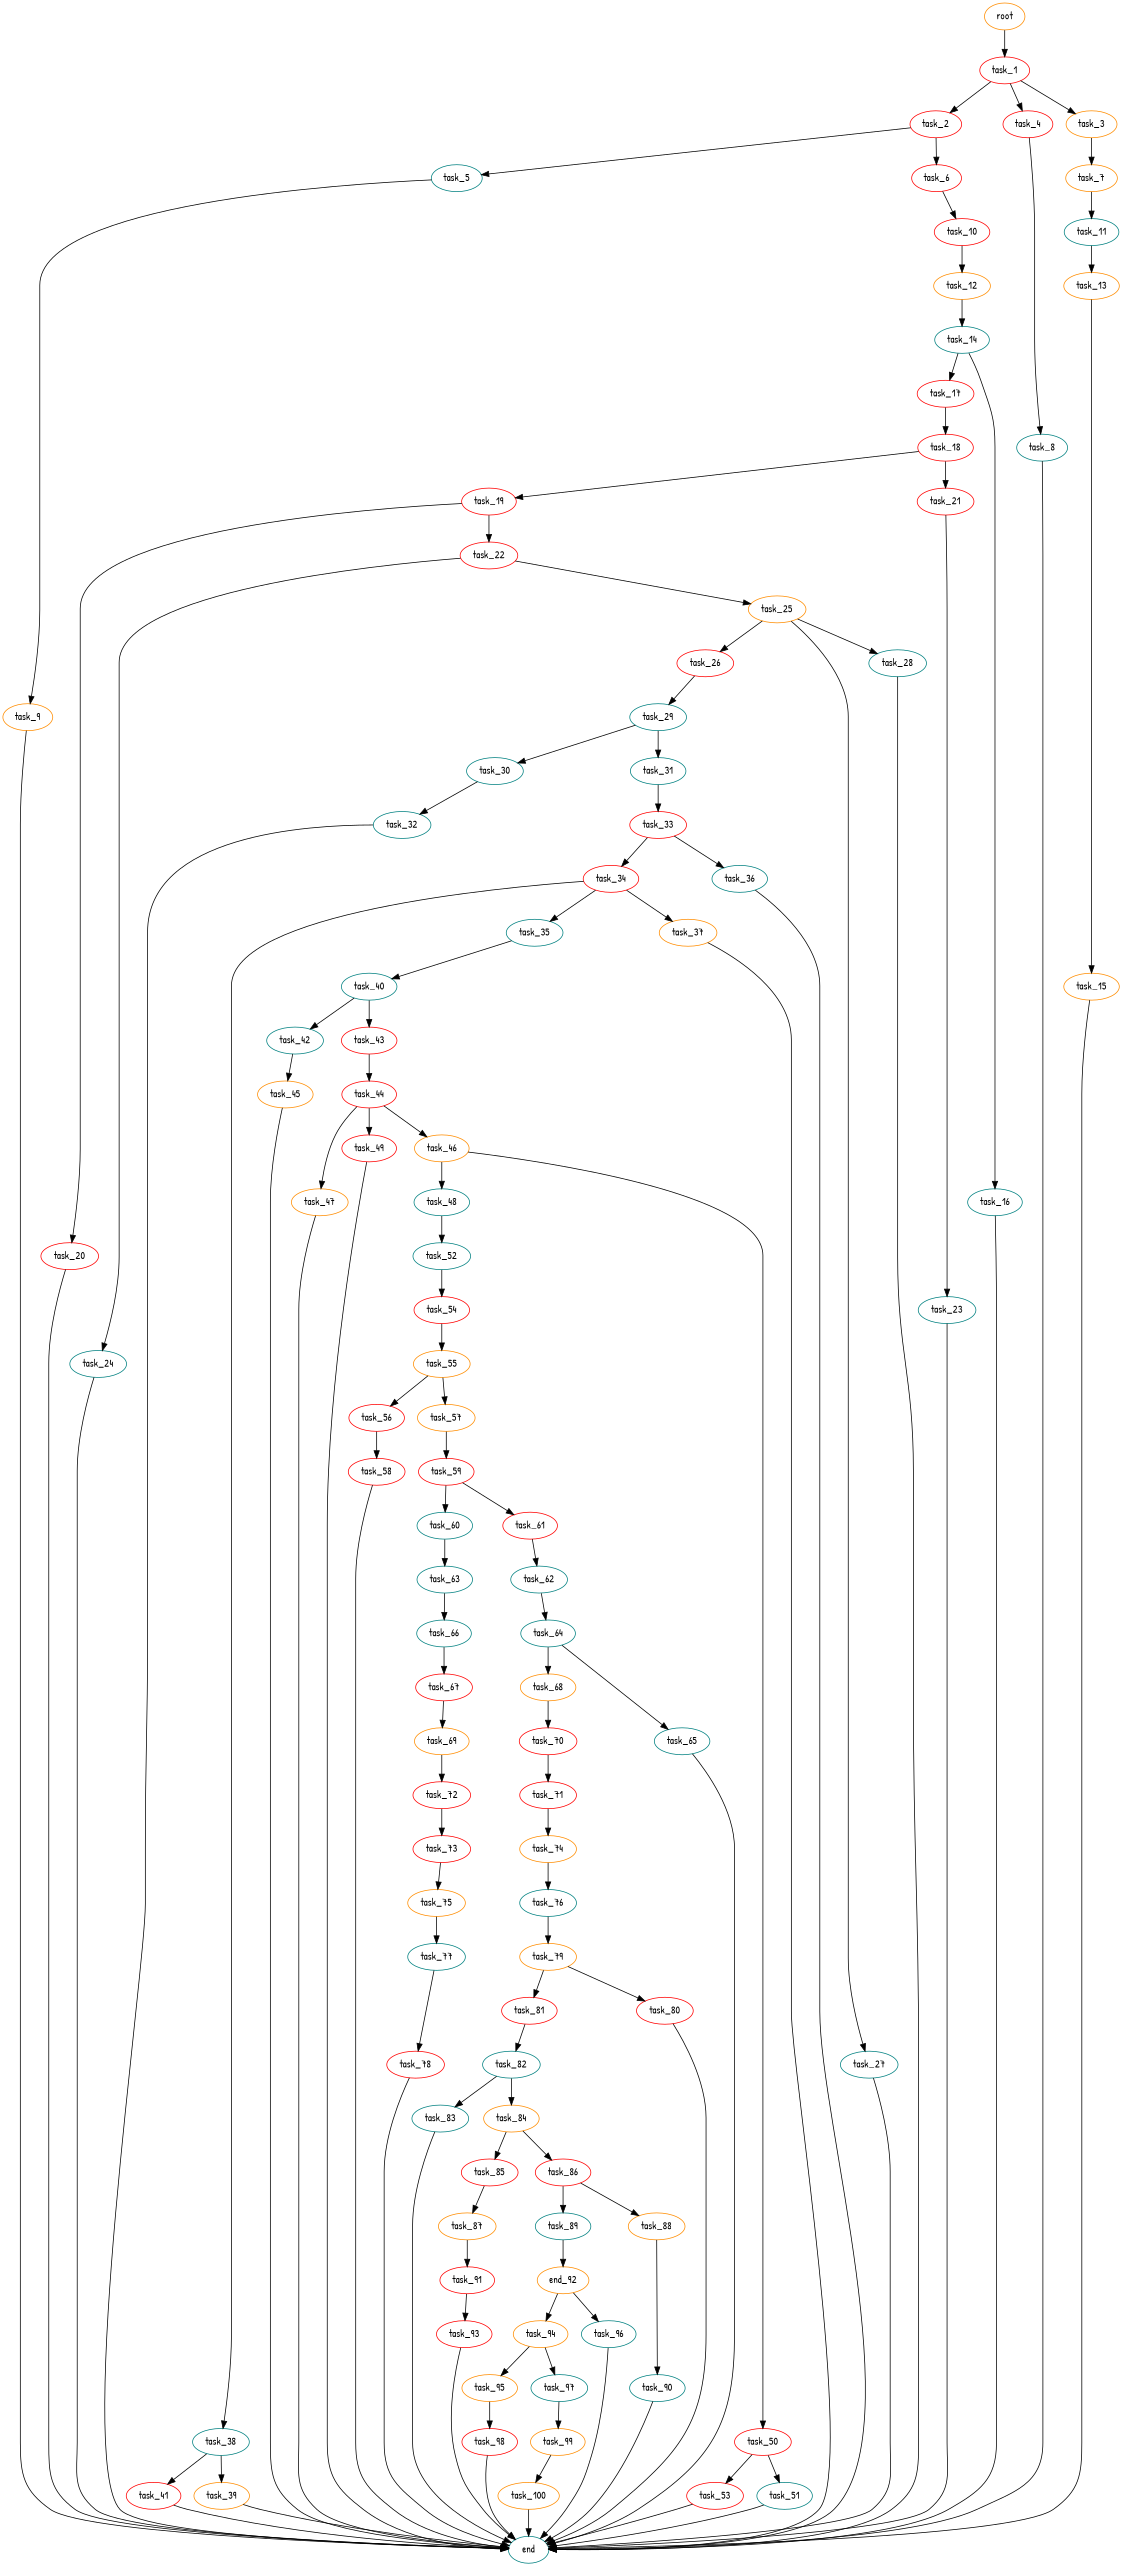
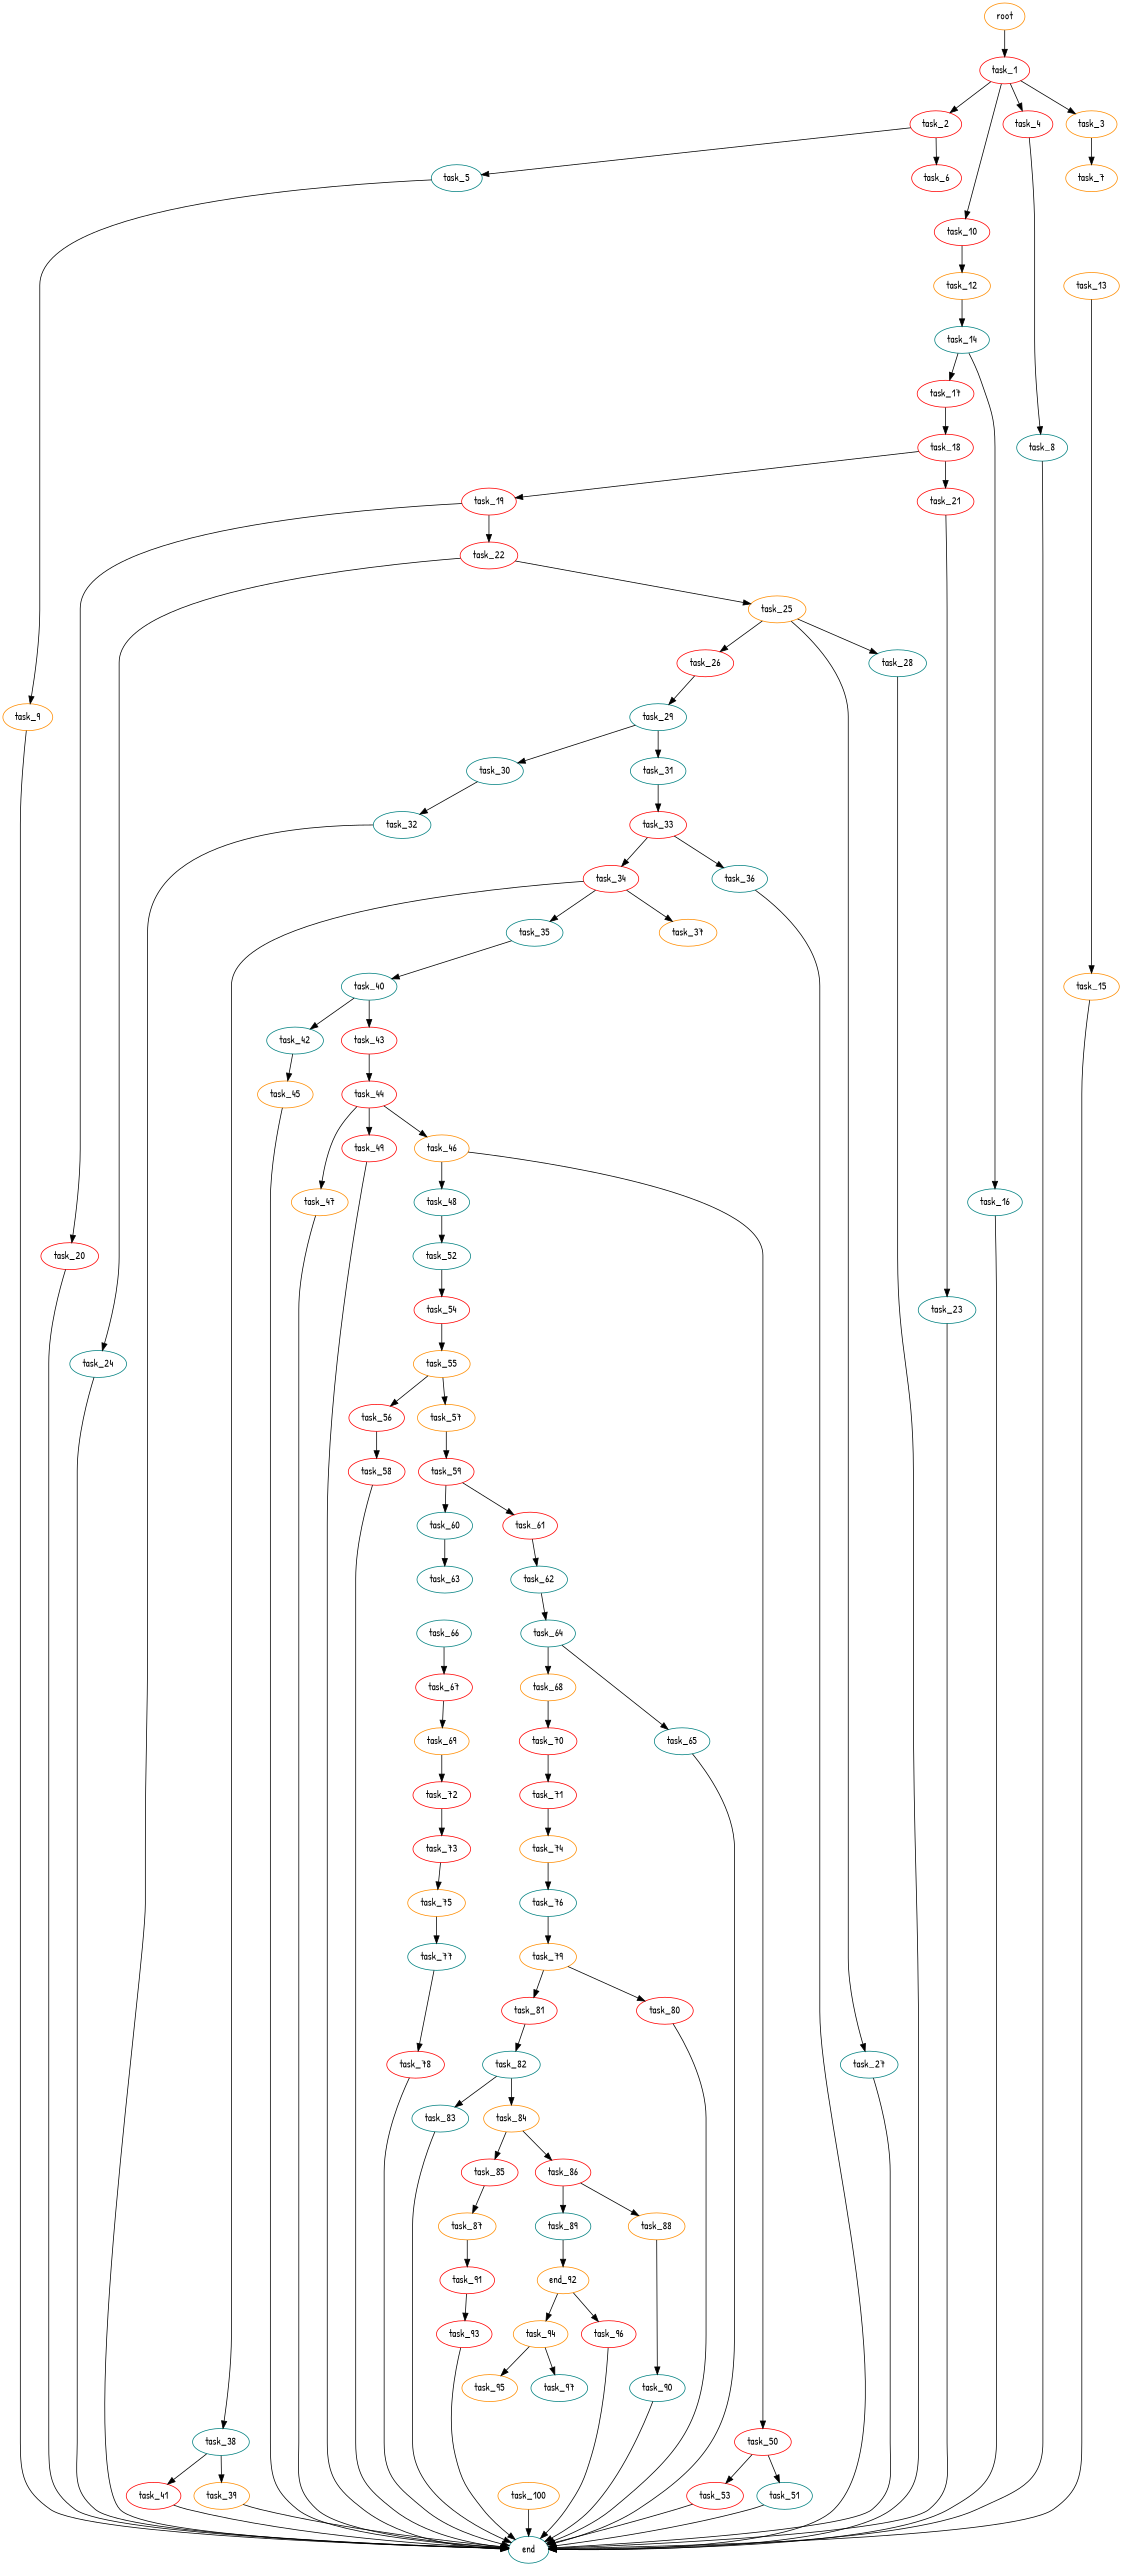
edge "task_6" -> "task_10": now "task_1" -> "task_10"
node "task_11": removed
edge "task_63" -> "task_66": removed
edge "task_37" -> "end": removed
node "task_96": color teal -> red
node "task_98": removed
node "task_99": removed
